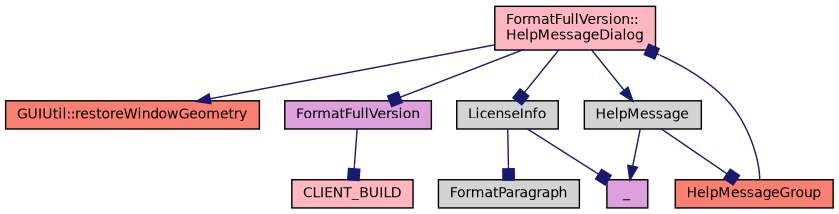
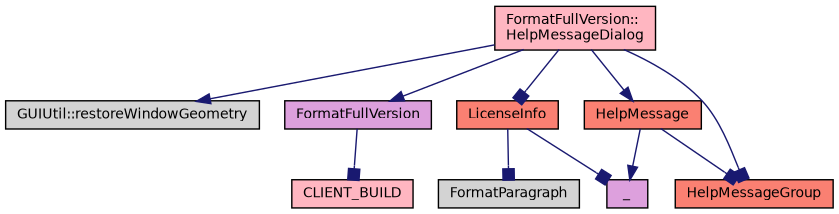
edge "FormatFullVersion:: HelpMessageDialog" -> "FormatFullVersion": arrowhead box -> normal
edge "HelpMessageGroup" -> "FormatFullVersion:: HelpMessageDialog": reversed
node "GUIUtil::restoreWindowGeometry": fillcolor salmon -> lightgrey
node "LicenseInfo": fillcolor lightgrey -> salmon
node "HelpMessage": fillcolor lightgrey -> salmon
